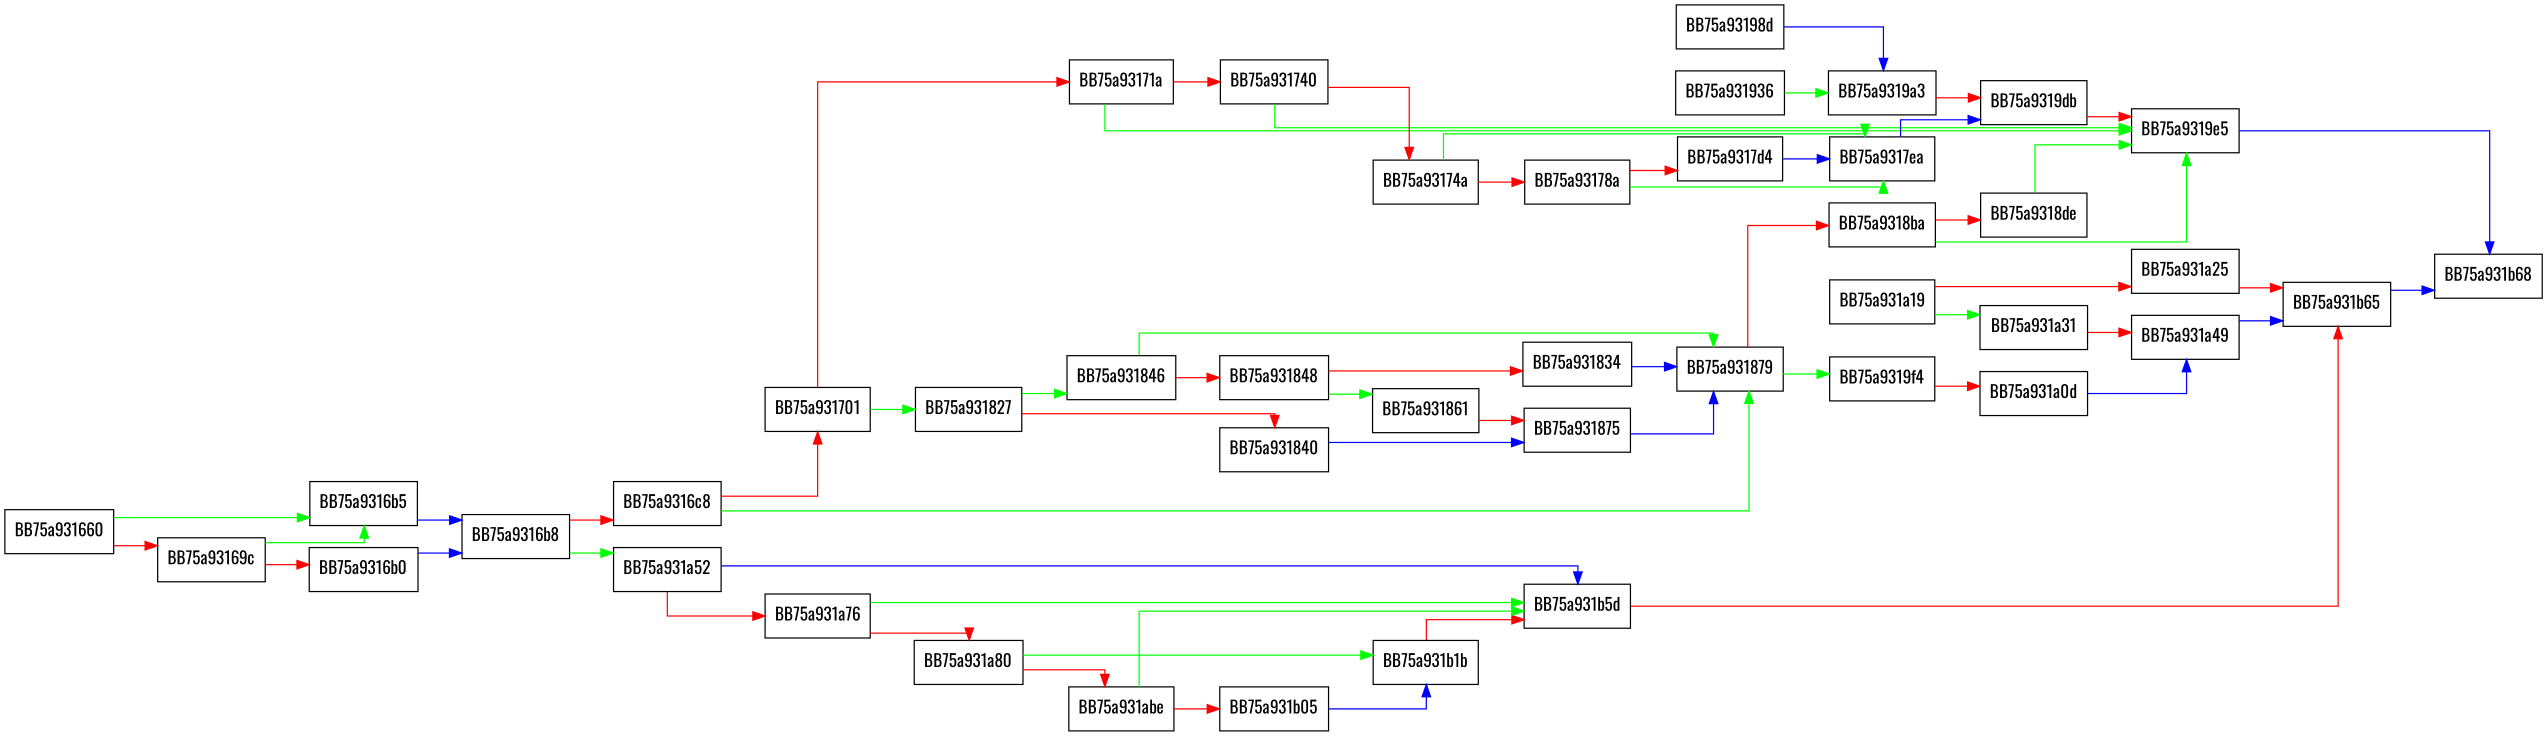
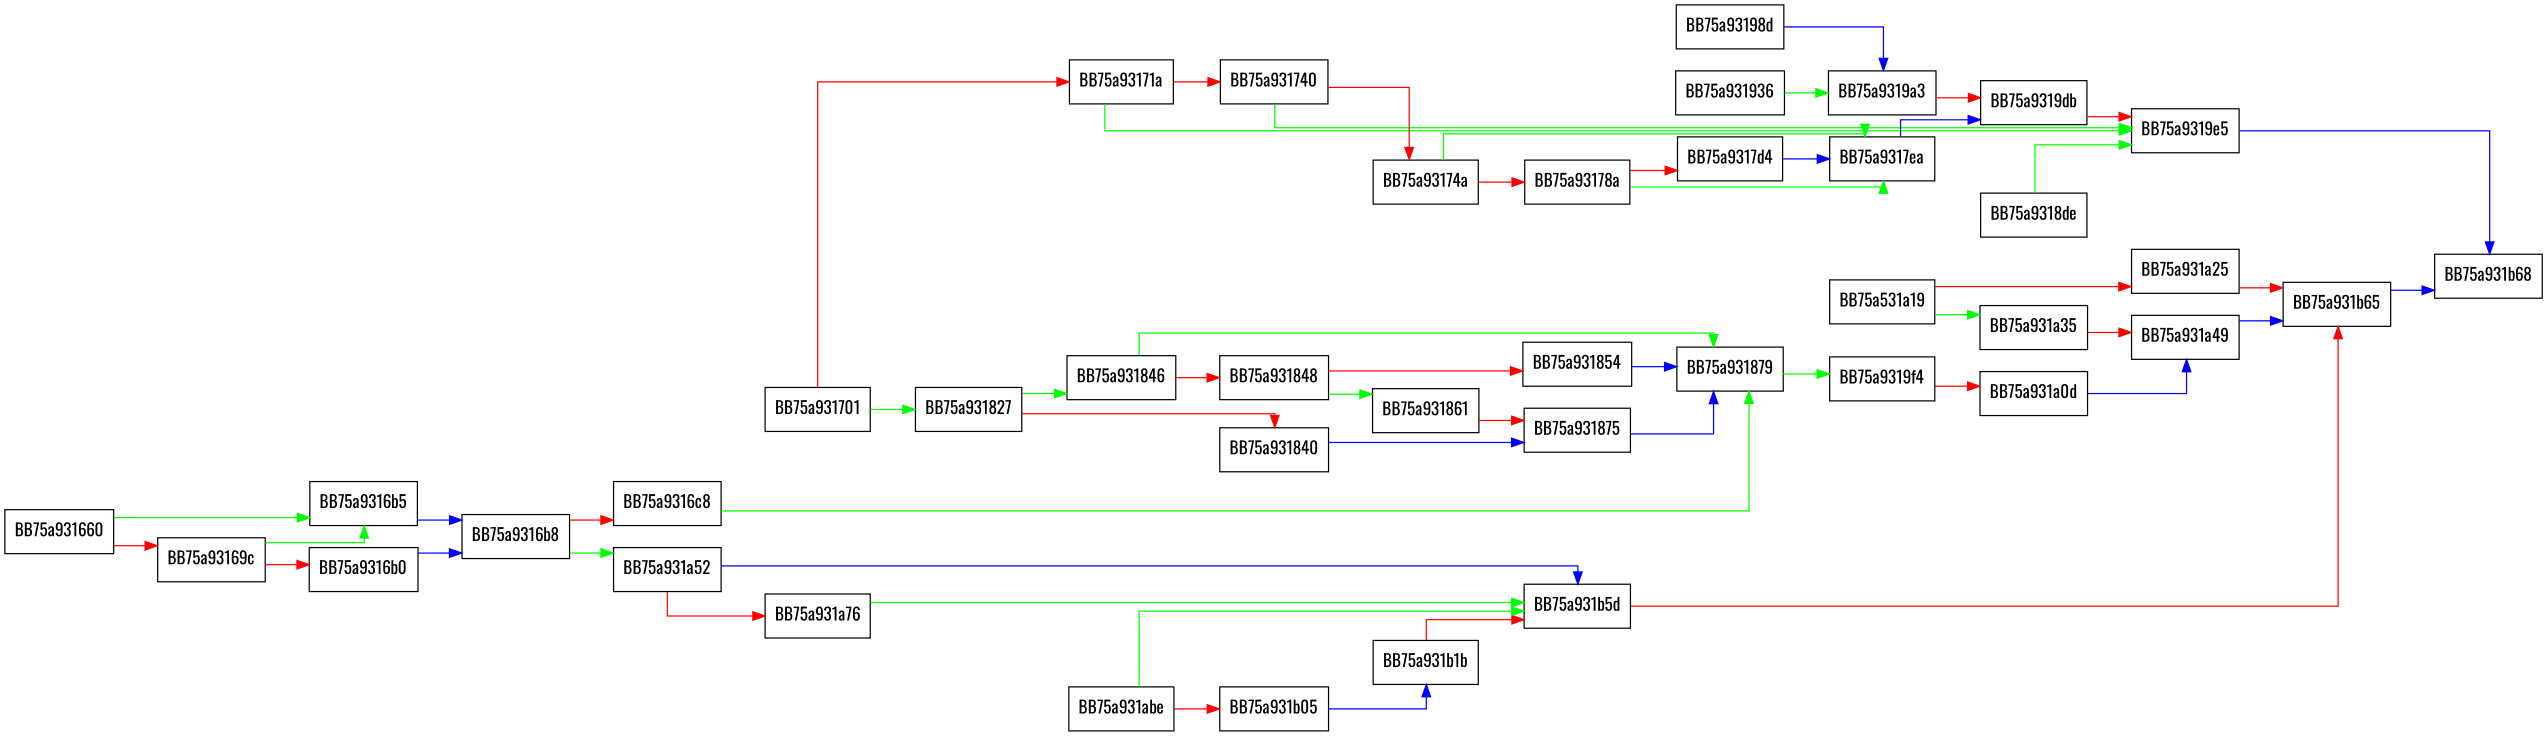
node "BB75a9318ba": removed
node "BB75a931a19": label "BB75a931a19" -> "BB75a531a19"
node "BB75a931a31": label "BB75a931a31" -> "BB75a931a35"
node "BB75a931834": label "BB75a931834" -> "BB75a931854"
edge "BB75a9316c8" -> "BB75a931701": removed
node "BB75a931a80": removed
